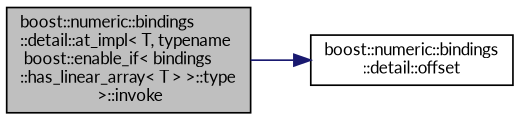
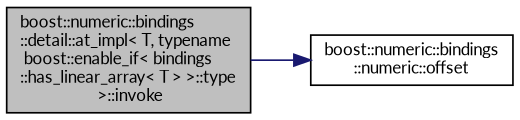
node "boost::numeric::bindings ::detail::offset": label "boost::numeric::bindings ::detail::offset" -> "boost::numeric::bindings ::numeric::offset"
